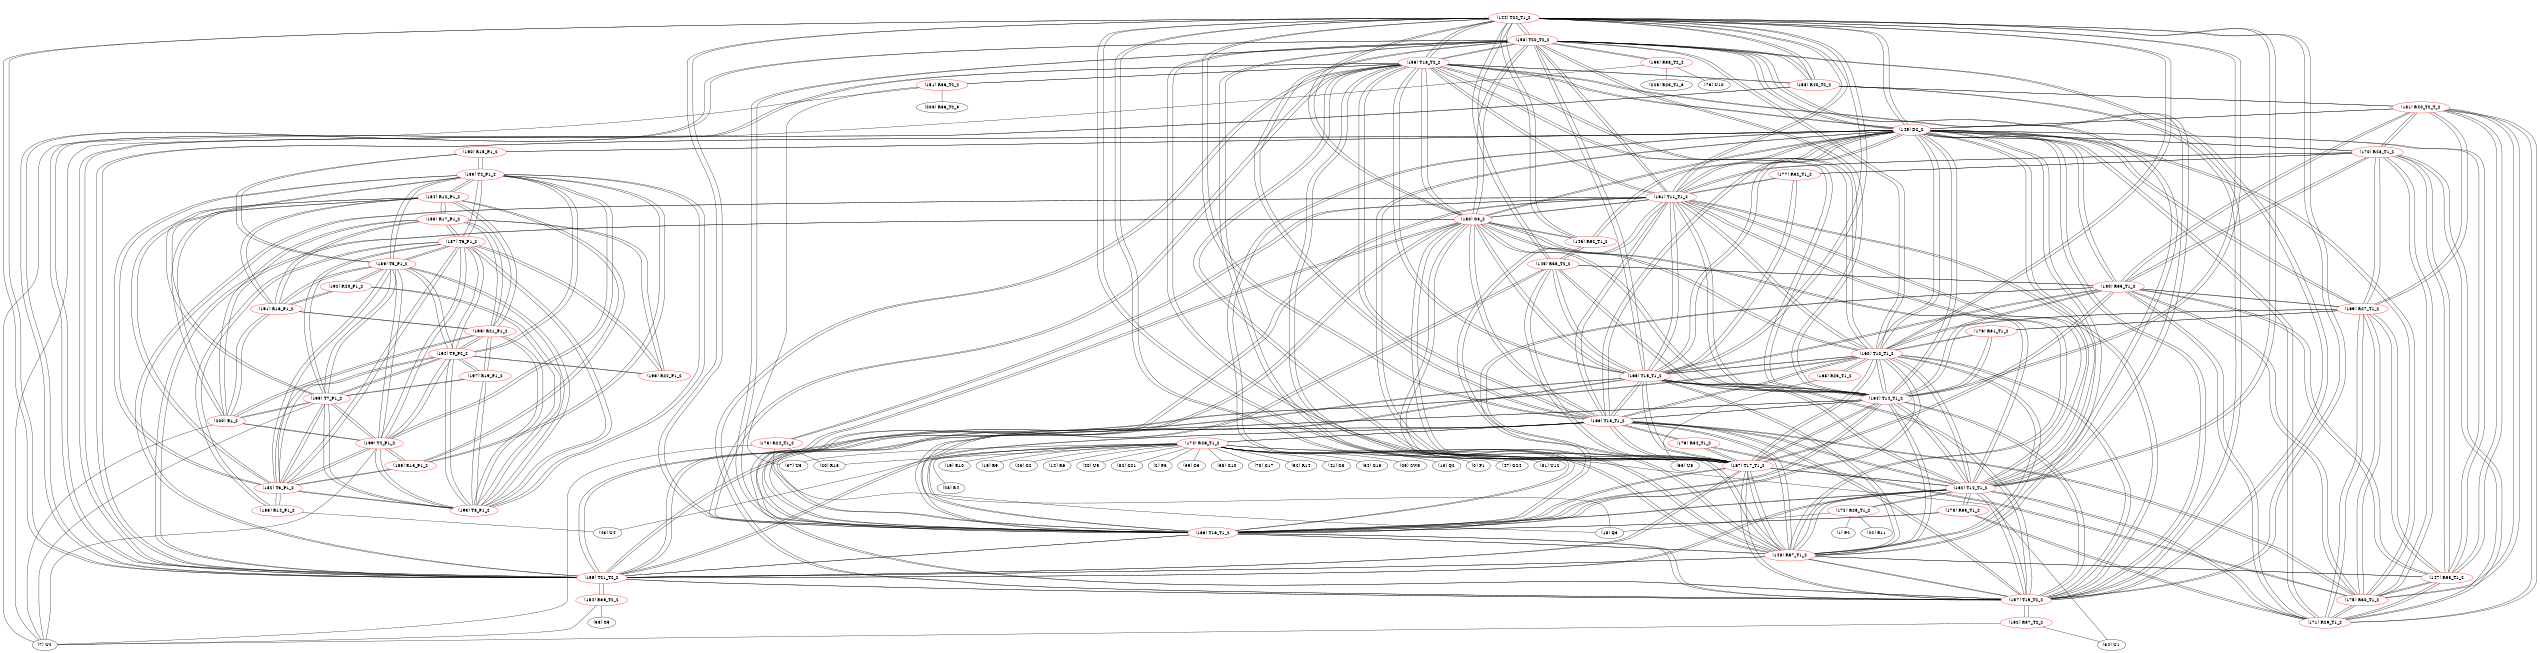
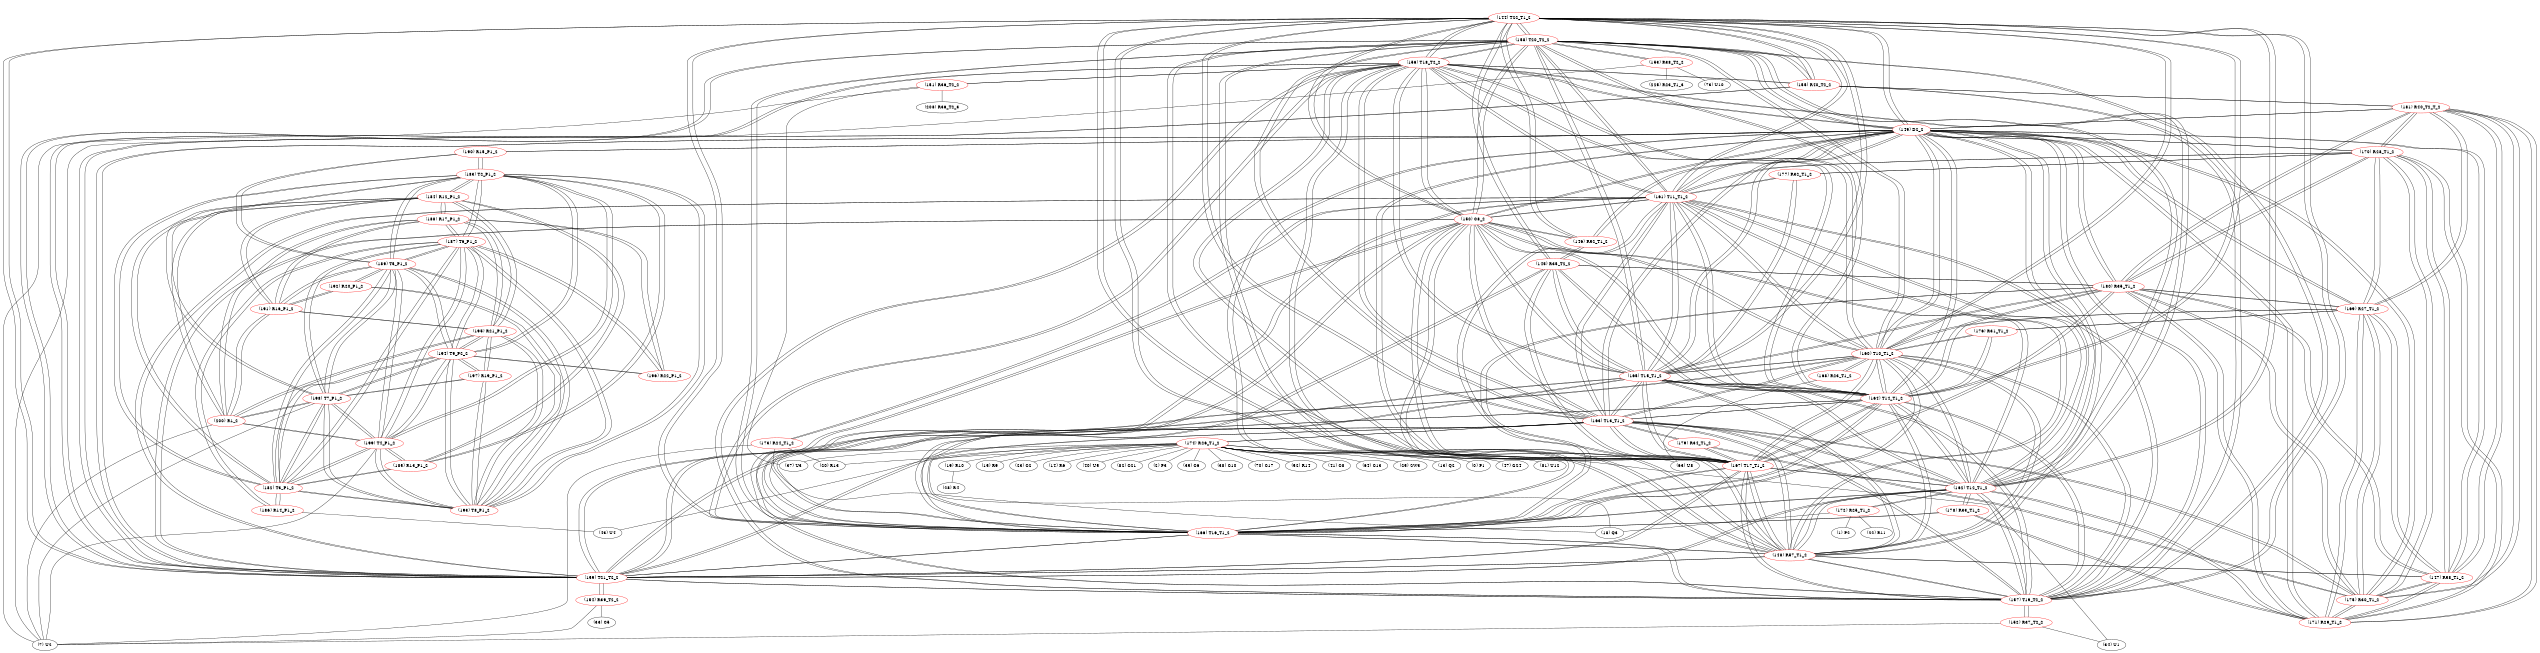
edge "(174) R26_T1_2" -- "(28) R4": now "(19) R10" -- "(28) R4"
